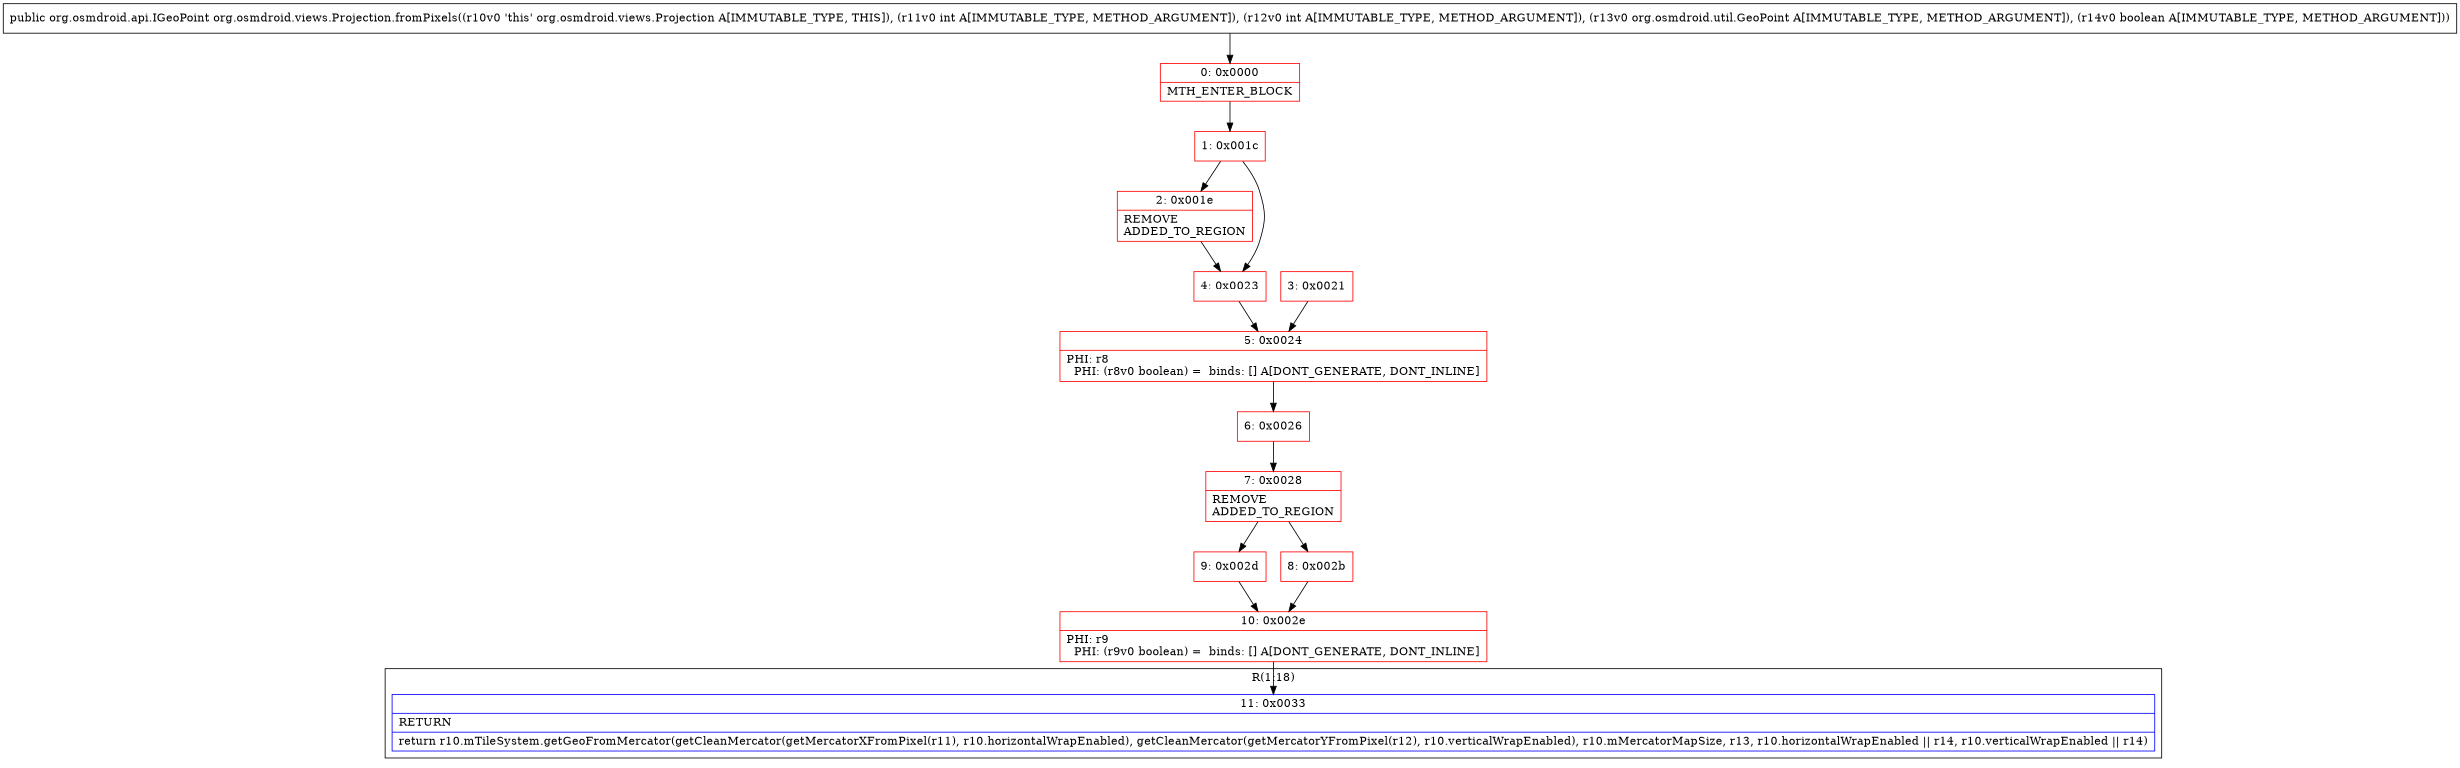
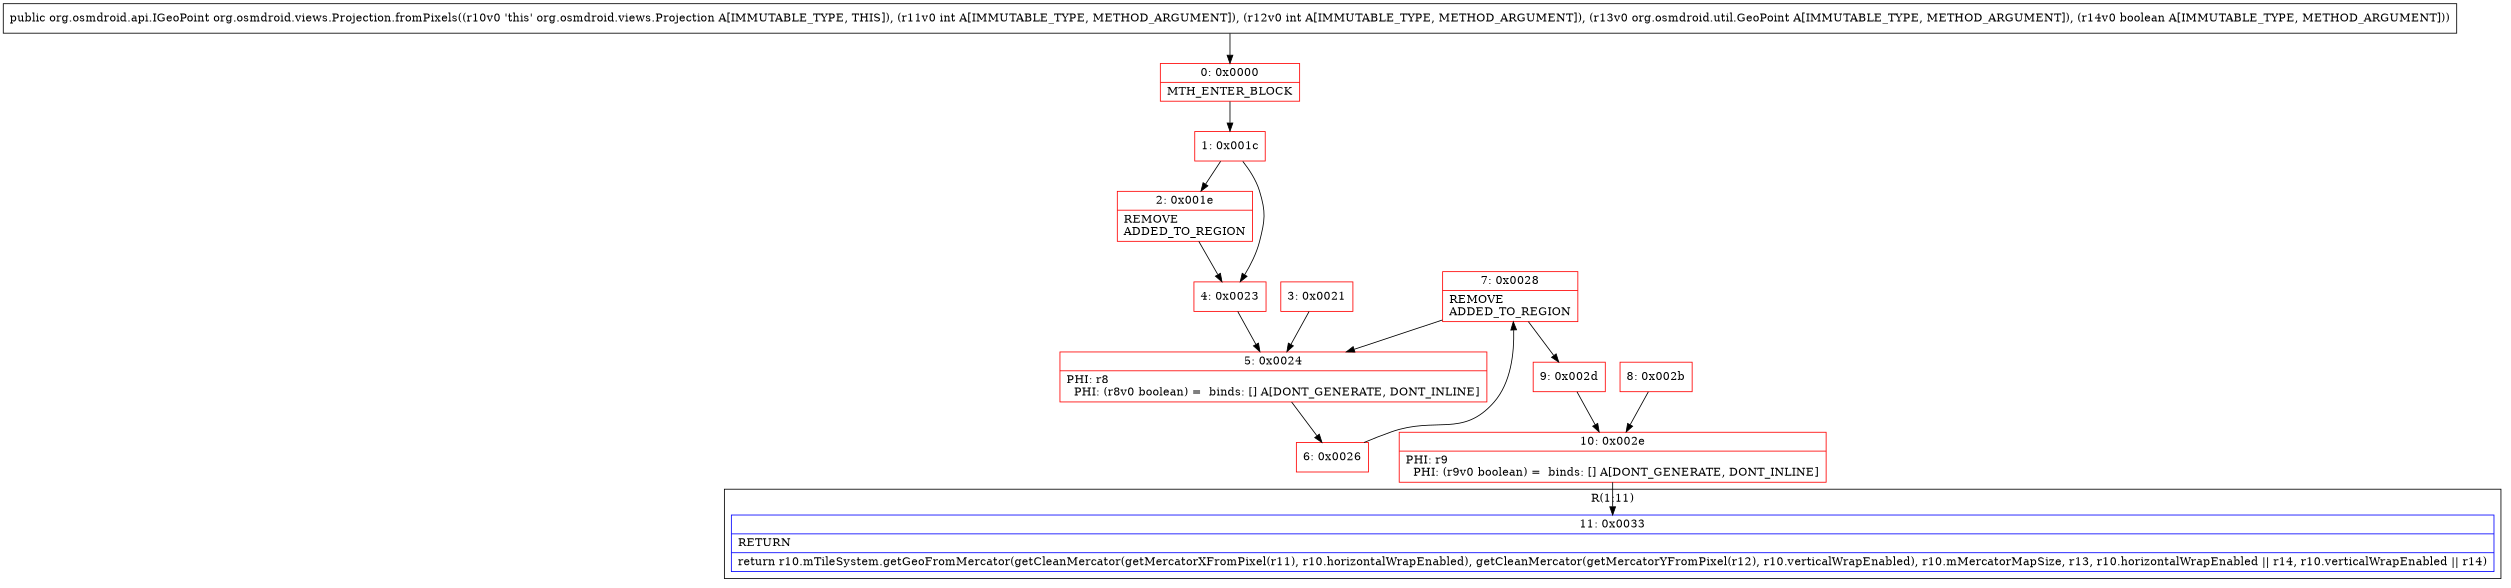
edge "7: 0x0028" -> "8: 0x002b": now "7: 0x0028" -> "5: 0x0024"
cluster "R(1:18)": label "R(1:18)" -> "R(1:11)"
